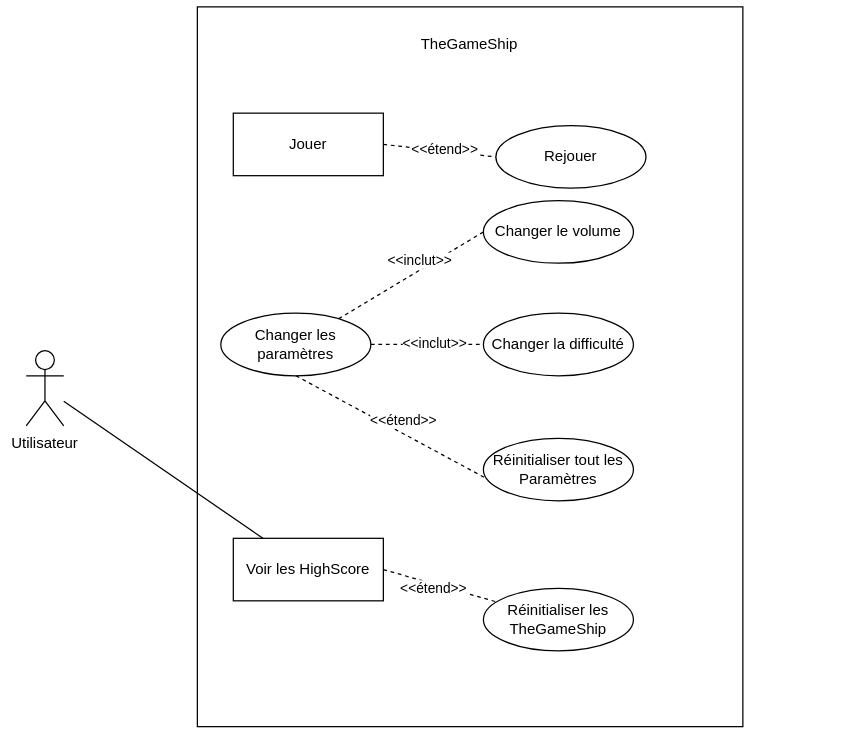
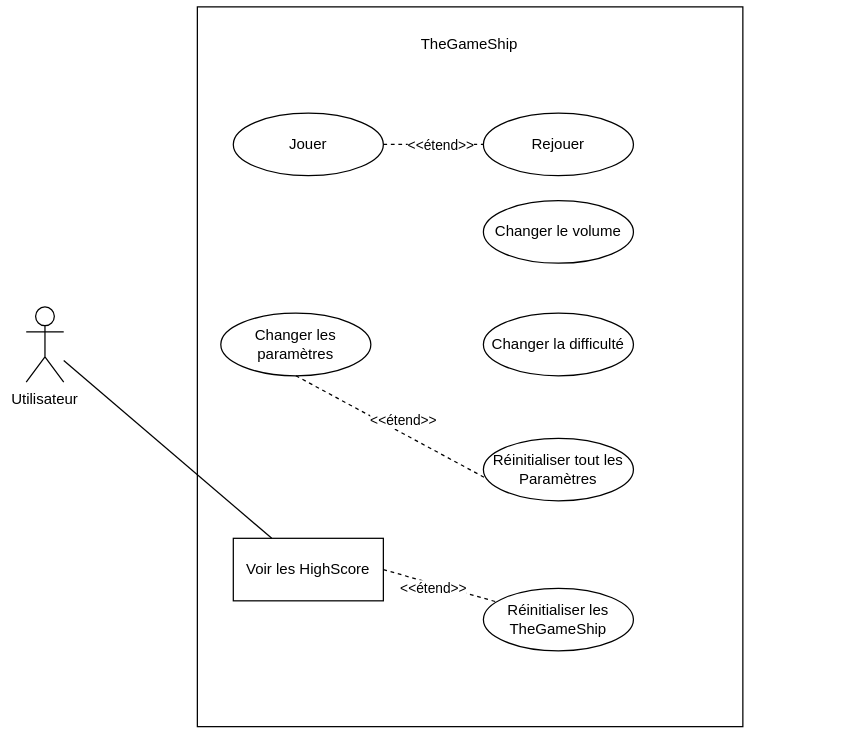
node "Jouer": shape rectangle -> ellipse
node "Rejouer": moved (571, 157) -> (558, 144)
edge "Changer le volume" -- "Changer les paramètres": removed, label "<<inclut>>"
edge "Changer les paramètres" -- "Changer la difficulté": removed, label "<<inclut>>"
node "Utilisateur": moved (45, 388) -> (45, 344)
